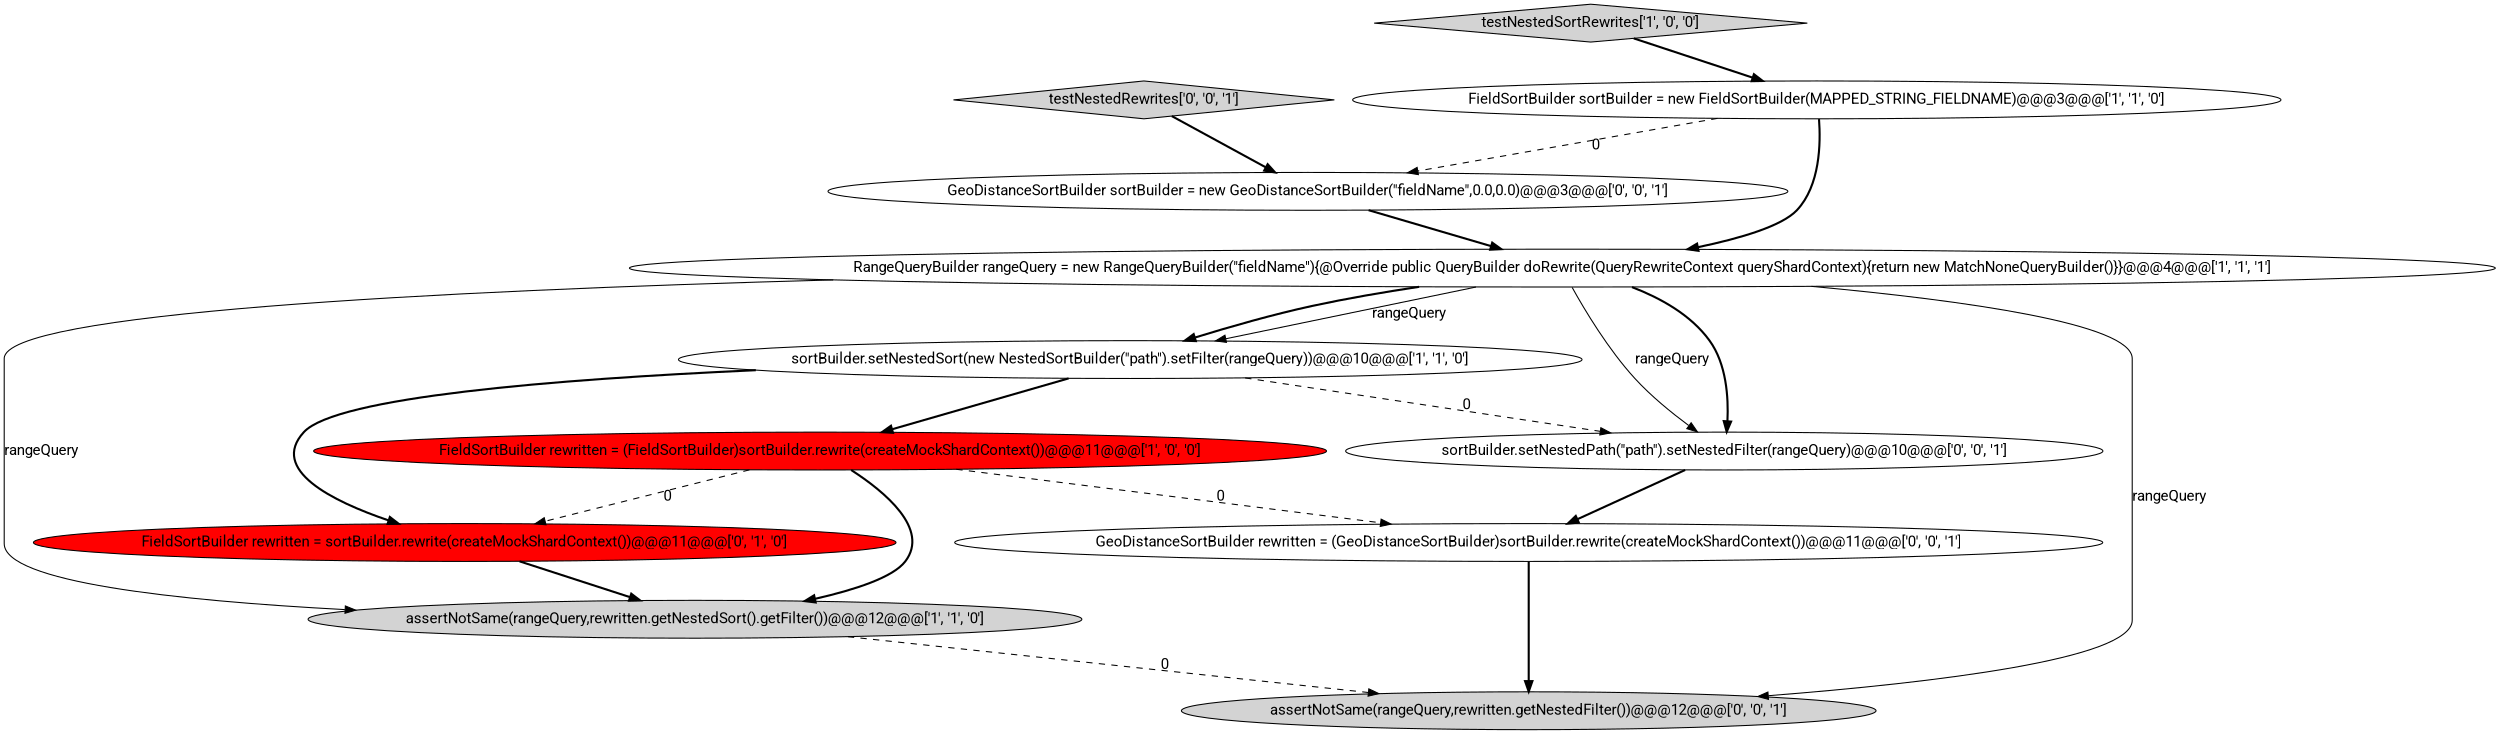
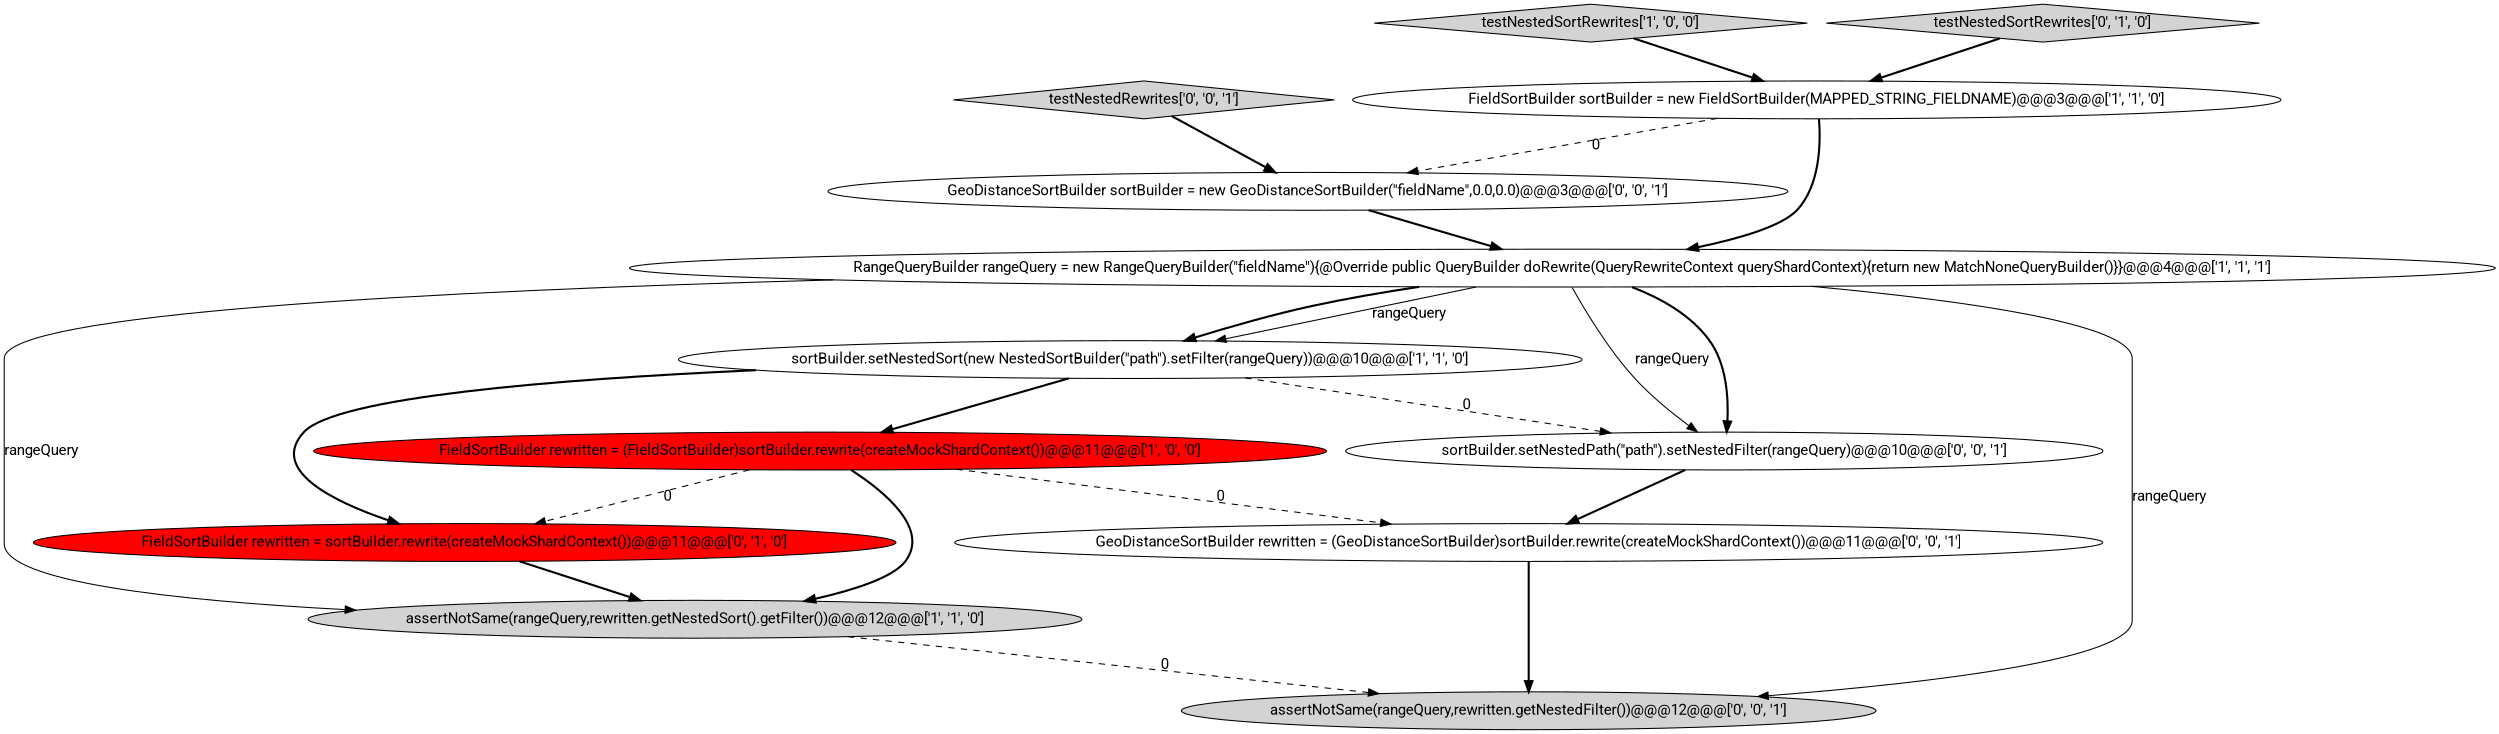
node "testNestedSortRewrites['0', '1', '0']": added
